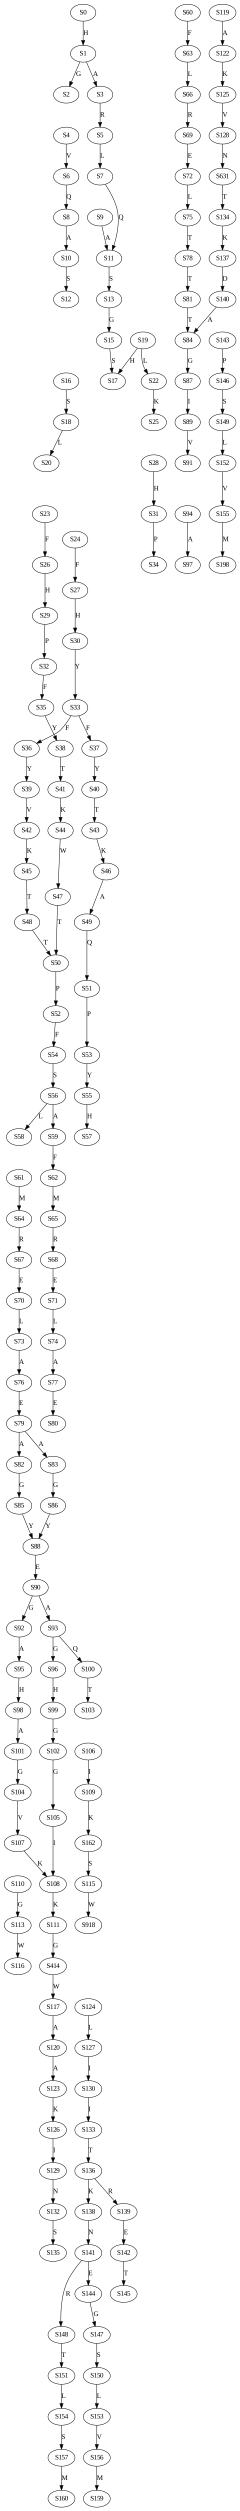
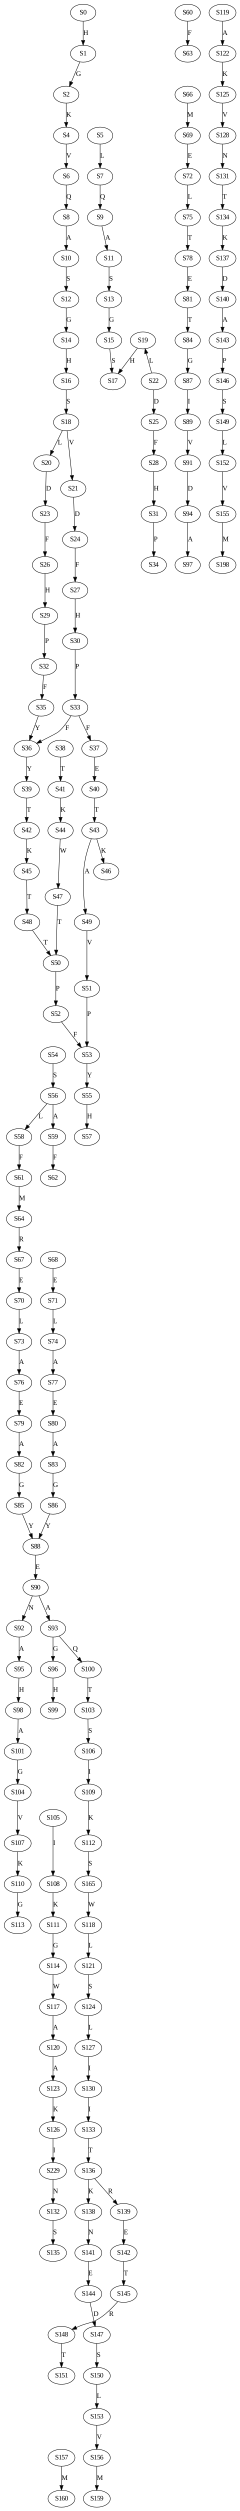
edge "S63" -> "S66": removed, label "L"
node "S3": removed
edge "S2" -> "S4": added, label "K"
edge "S66" -> "S69": label "R" -> "M"
node "S631": label "S631" -> "S131"
edge "S7" -> "S11": now "S7" -> "S9"
edge "S78" -> "S81": label "T" -> "E"
edge "S140" -> "S84": now "S140" -> "S143"
node "S14": added
edge "S19" -> "S22": reversed
edge "S22" -> "S25": label "K" -> "D"
edge "S25" -> "S28": added, label "F"
edge "S20" -> "S23": added, label "D"
edge "S91" -> "S94": added, label "D"
node "S21": added
edge "S30" -> "S33": label "Y" -> "P"
edge "S35" -> "S38": now "S35" -> "S36"
edge "S37" -> "S40": label "Y" -> "E"
edge "S39" -> "S42": label "V" -> "T"
edge "S46" -> "S49": now "S43" -> "S49"
edge "S49" -> "S51": label "Q" -> "V"
edge "S52" -> "S54": now "S52" -> "S53"
edge "S58" -> "S61": added, label "F"
node "S65": removed
edge "S79" -> "S83": now "S80" -> "S83"
edge "S90" -> "S92": label "G" -> "N"
edge "S103" -> "S106": added, label "S"
node "S102": removed
node "S162": label "S162" -> "S112"
edge "S107" -> "S108": now "S107" -> "S110"
node "S115": label "S115" -> "S165"
node "S918": label "S918" -> "S118"
node "S116": removed
node "S414": label "S414" -> "S114"
node "S121": added
node "S129": label "S129" -> "S229"
edge "S141" -> "S148": now "S145" -> "S148"
edge "S144" -> "S147": label "G" -> "D"
node "S154": removed
